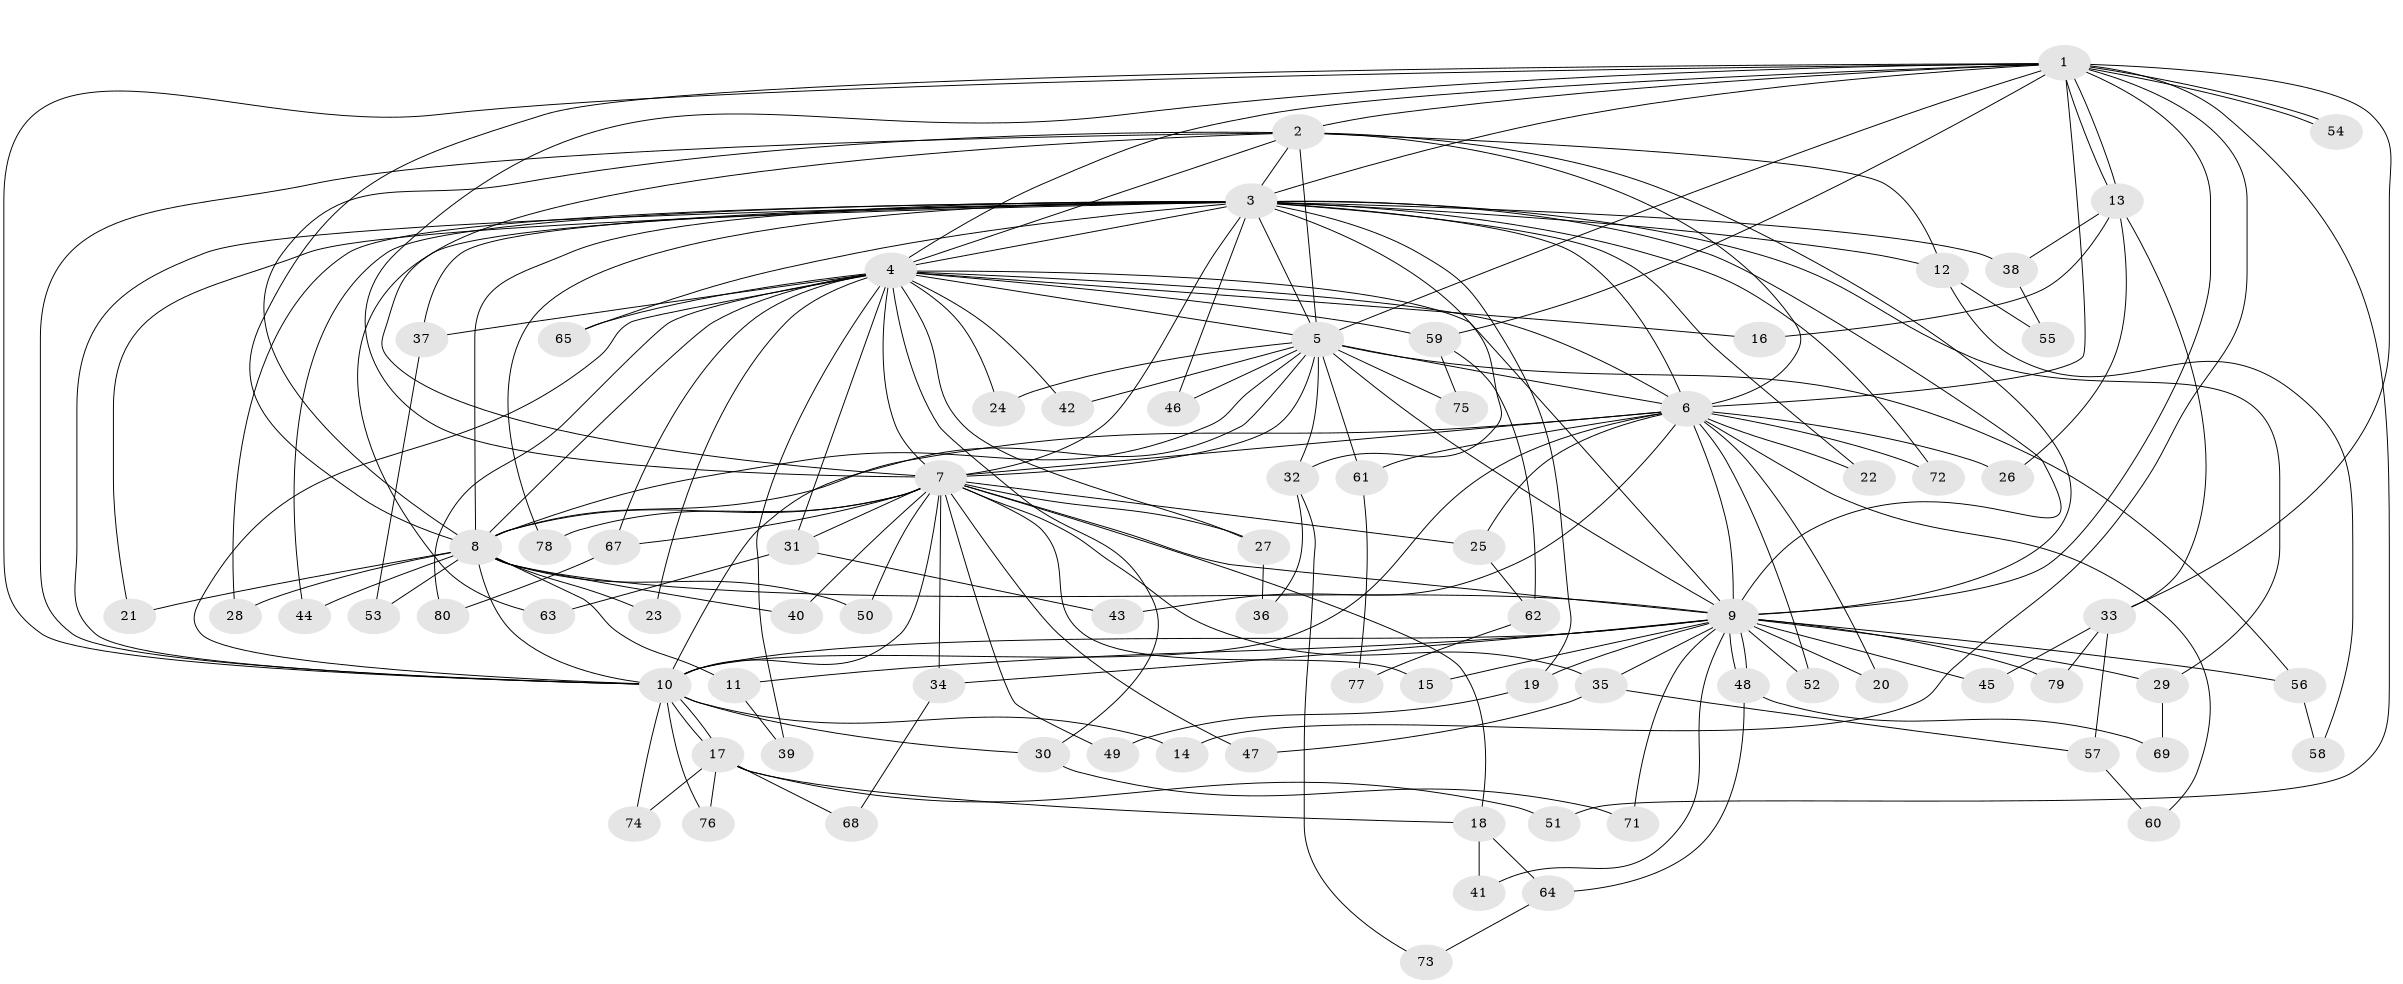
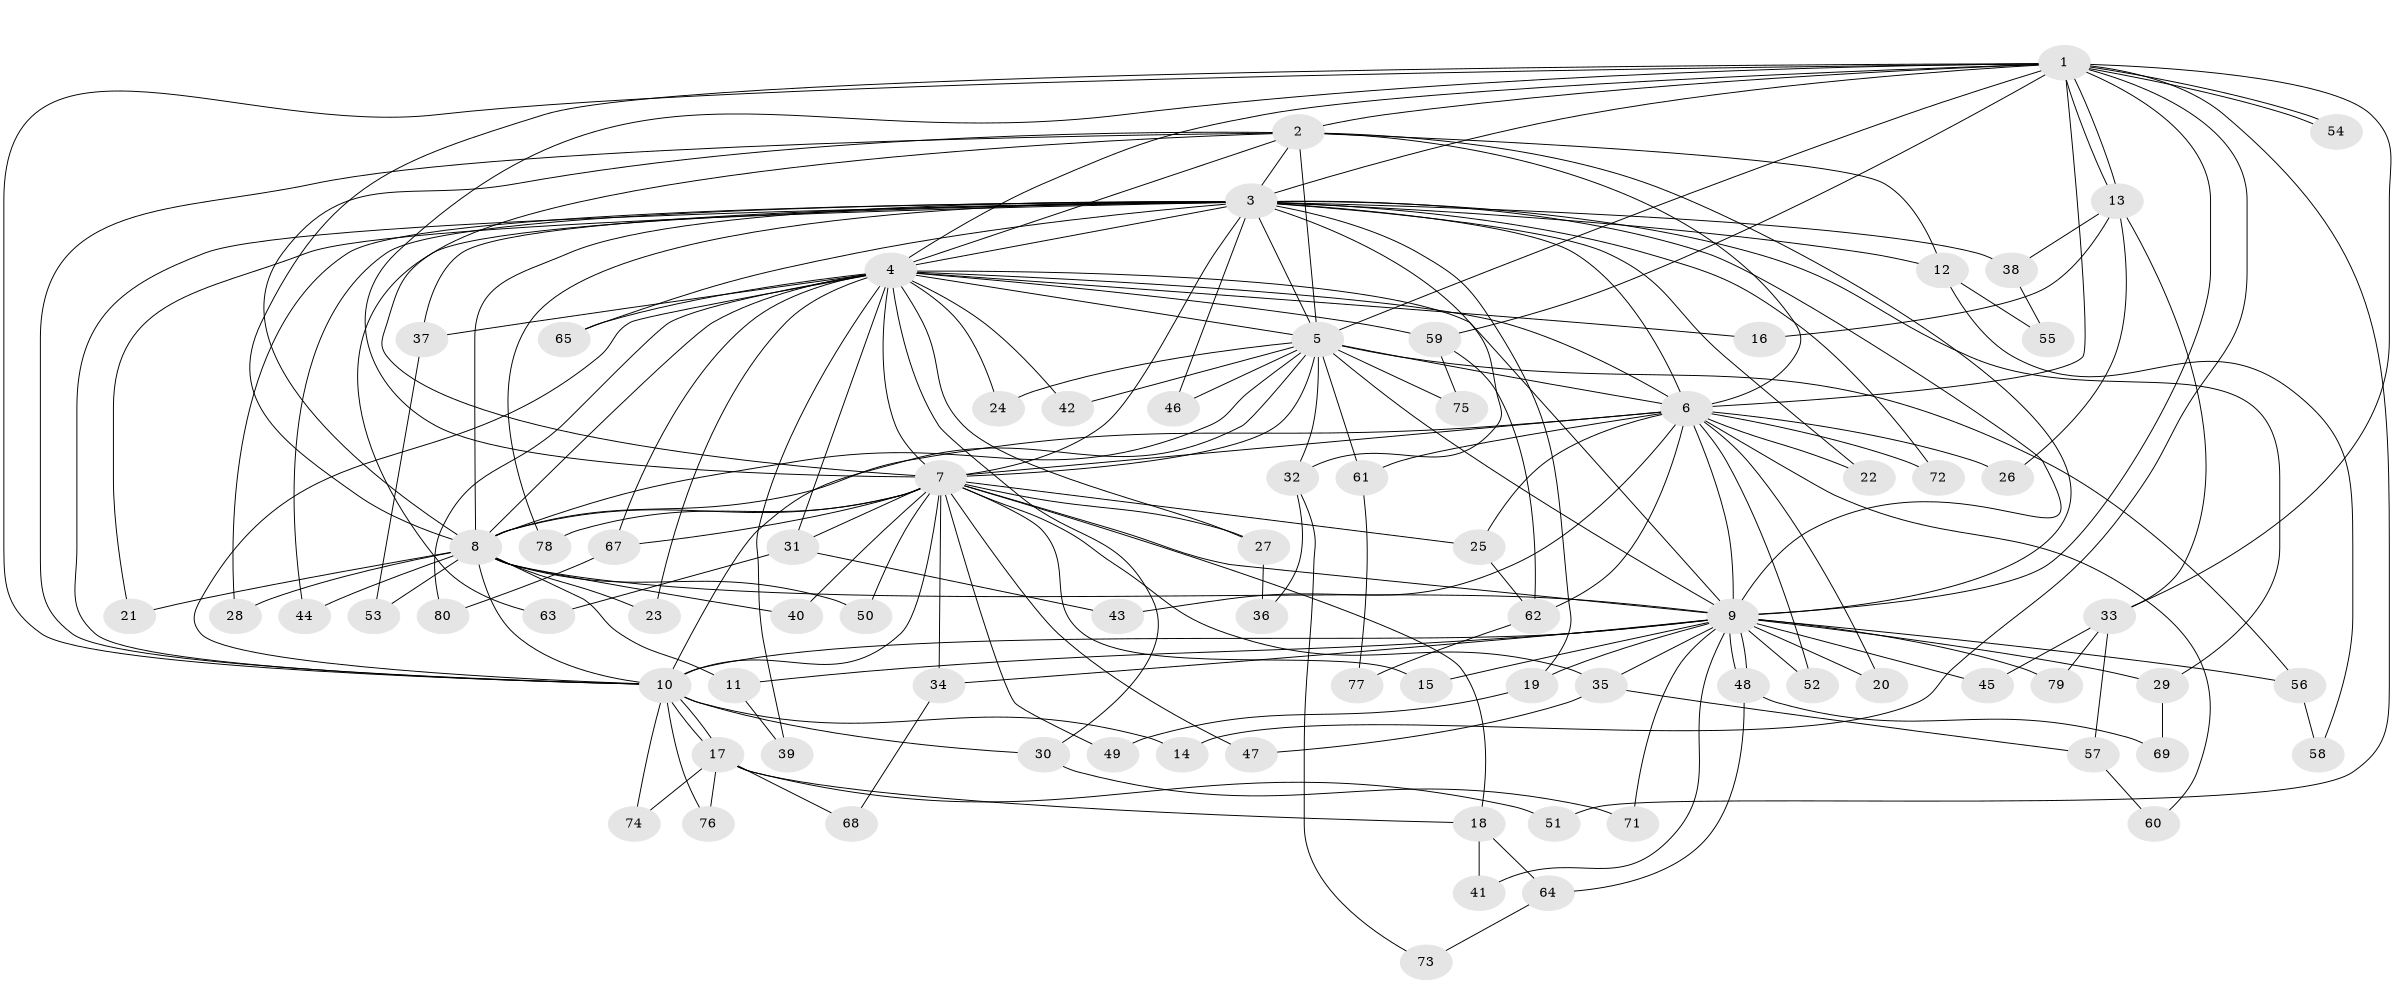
edge "6" -- "10": now "6" -- "62"
